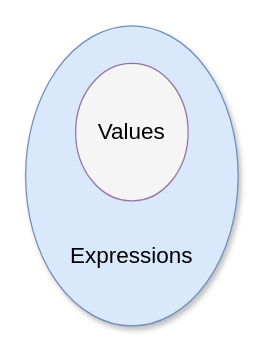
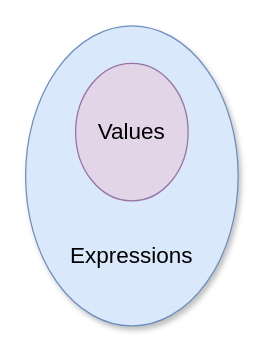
node "Values": fillcolor #f5f5f5 -> #e1d5e7
